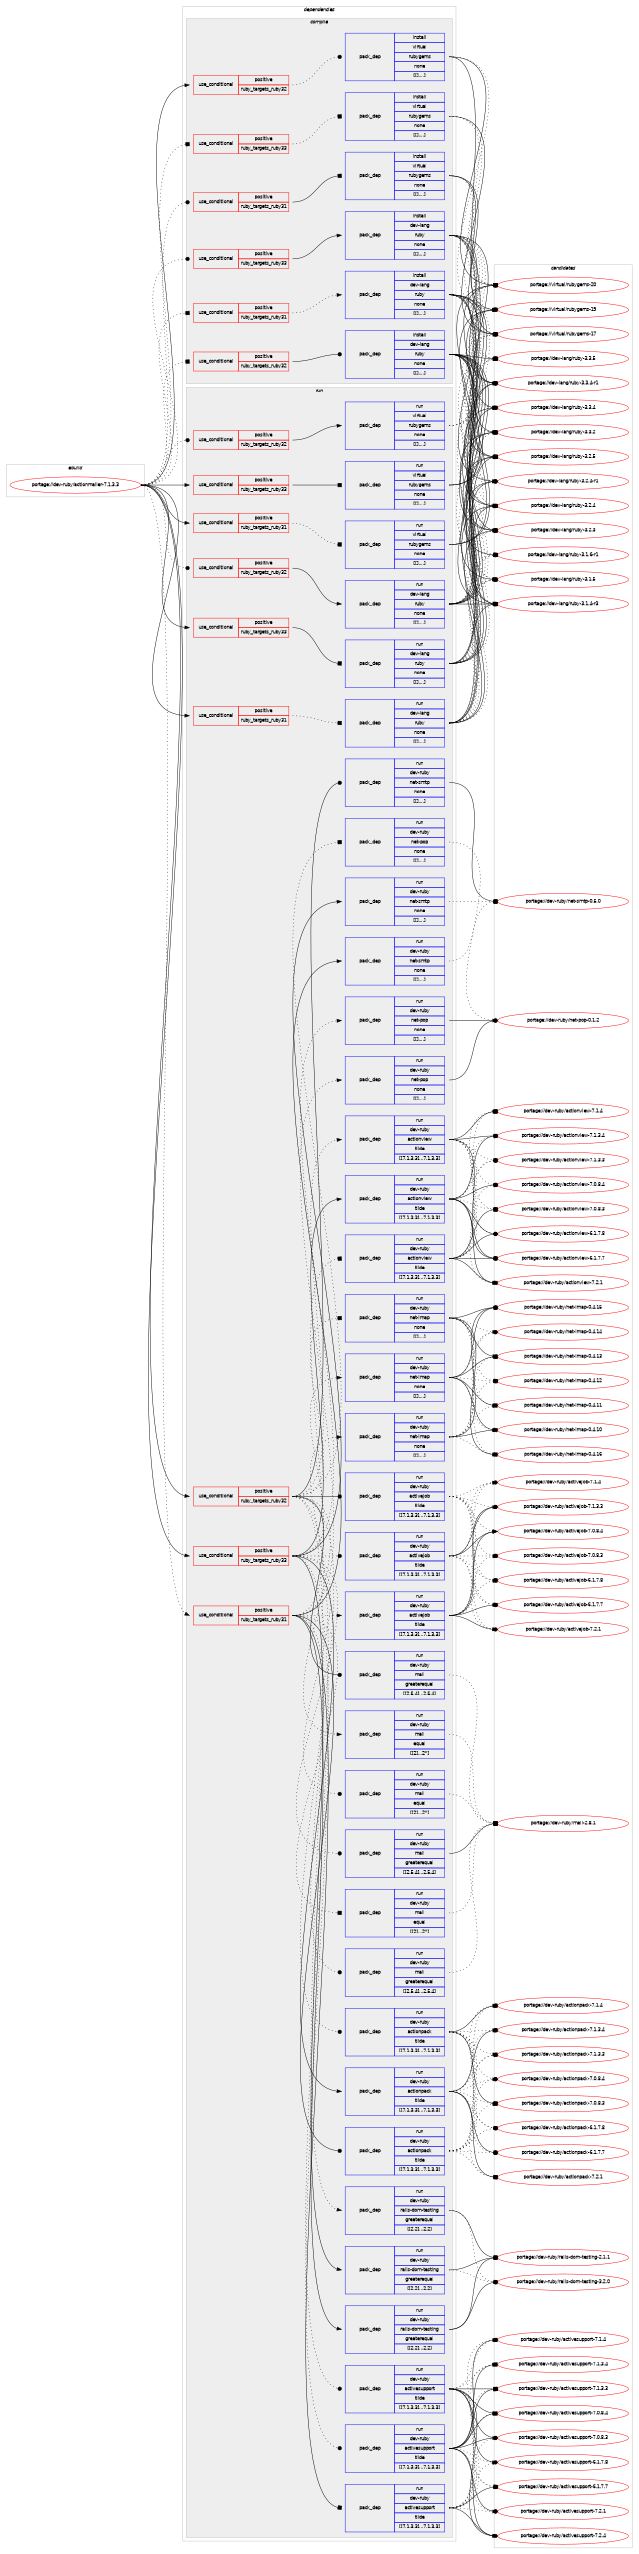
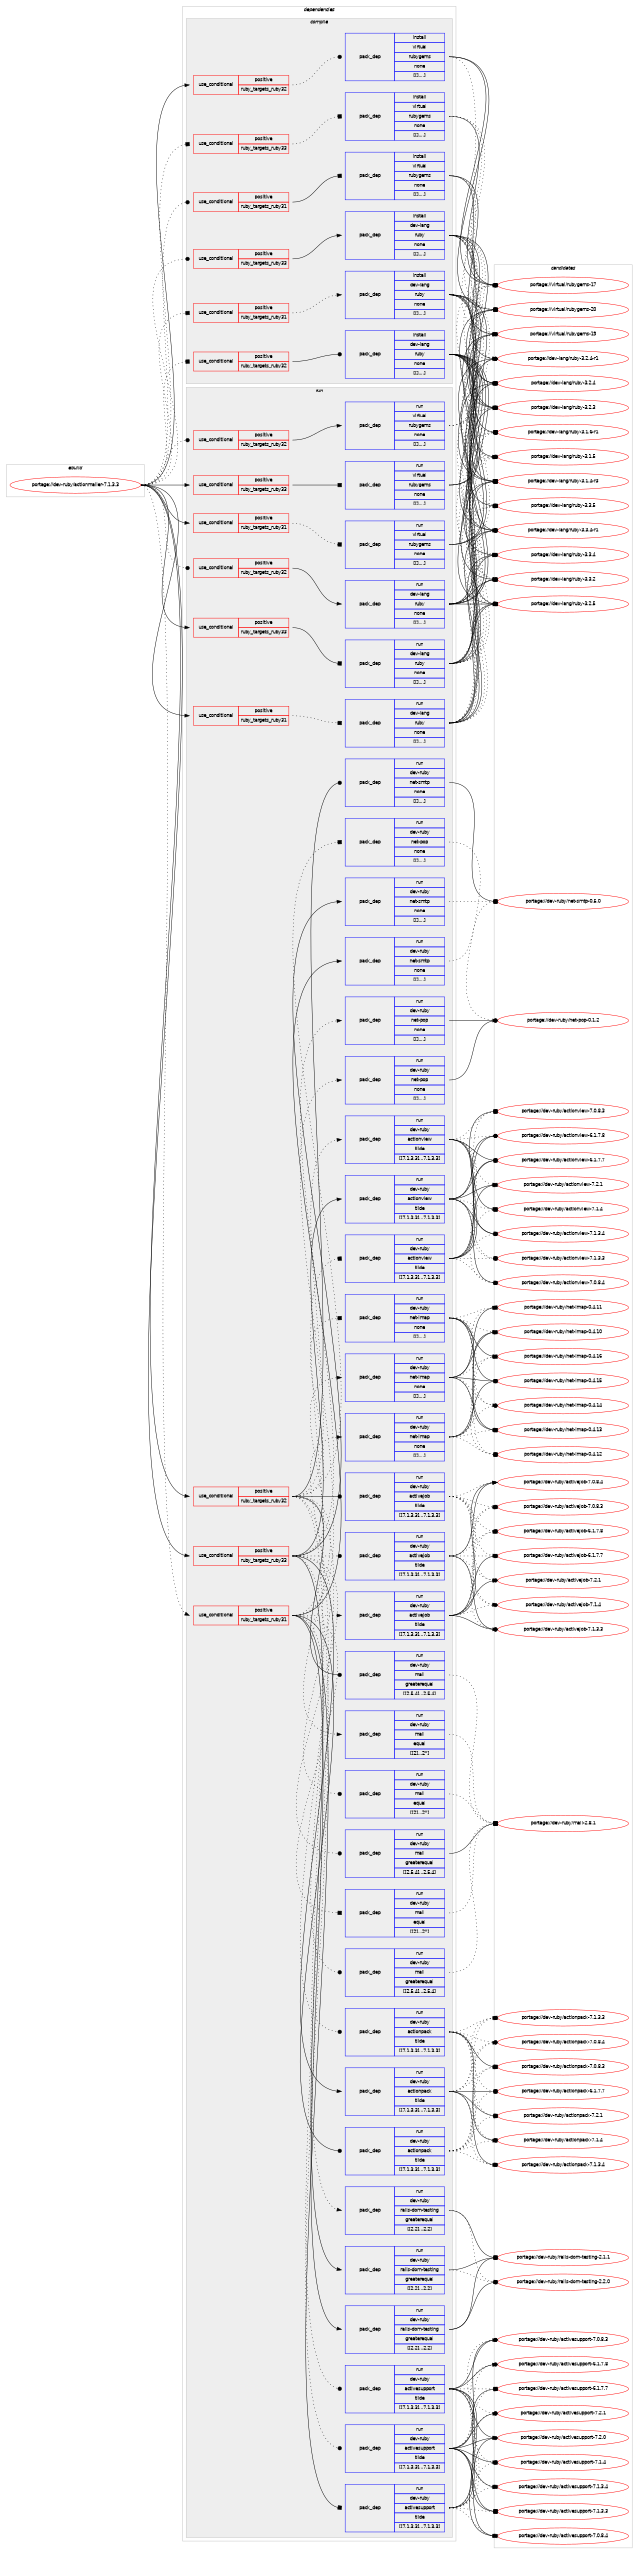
node "portage://dev-ruby/actionpack-6.1.7.8": removed
node "portage://dev-ruby/rails-dom-testing-3.2.0": label "portage://dev-ruby/rails-dom-testing-3.2.0" -> "portage://dev-ruby/rails-dom-testing-2.2.0"
node "portage://dev-ruby/activesupport-7.2.4": label "portage://dev-ruby/activesupport-7.2.4" -> "portage://dev-ruby/activesupport-7.2.0"
